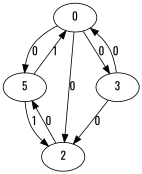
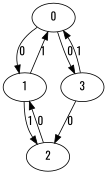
edge "3" -> "0": label "0" -> "1"
edge "0" -> "2": removed, label "0"
node "5": label "5" -> "1"
